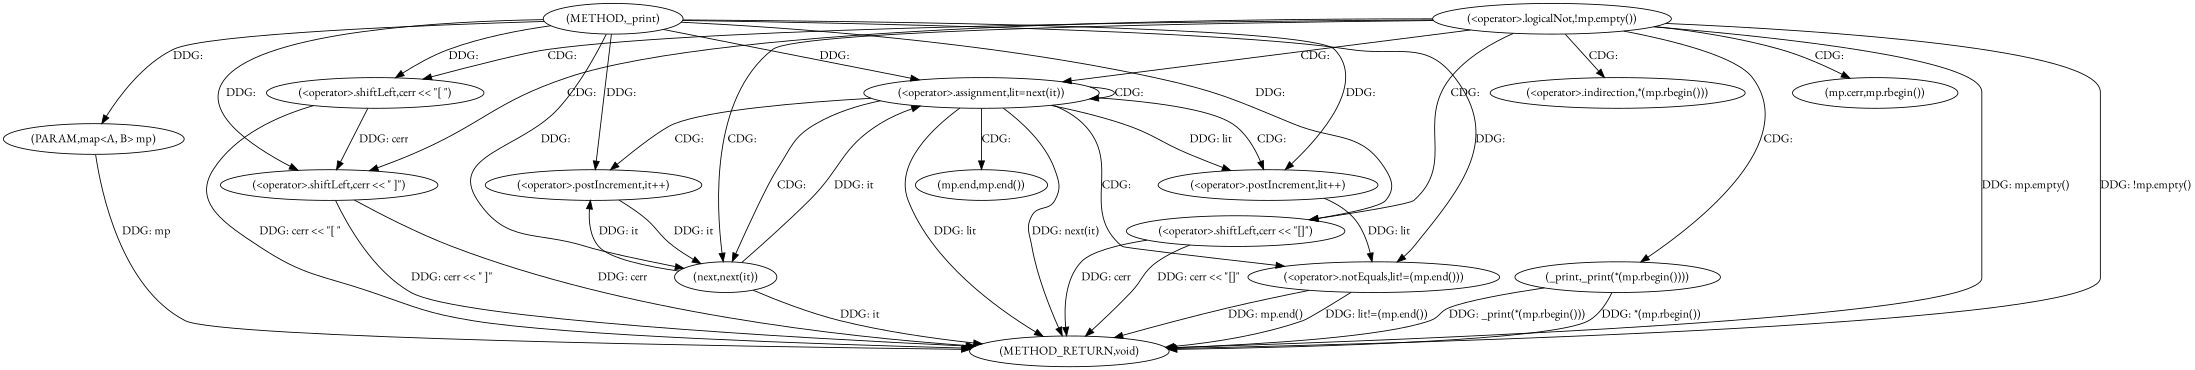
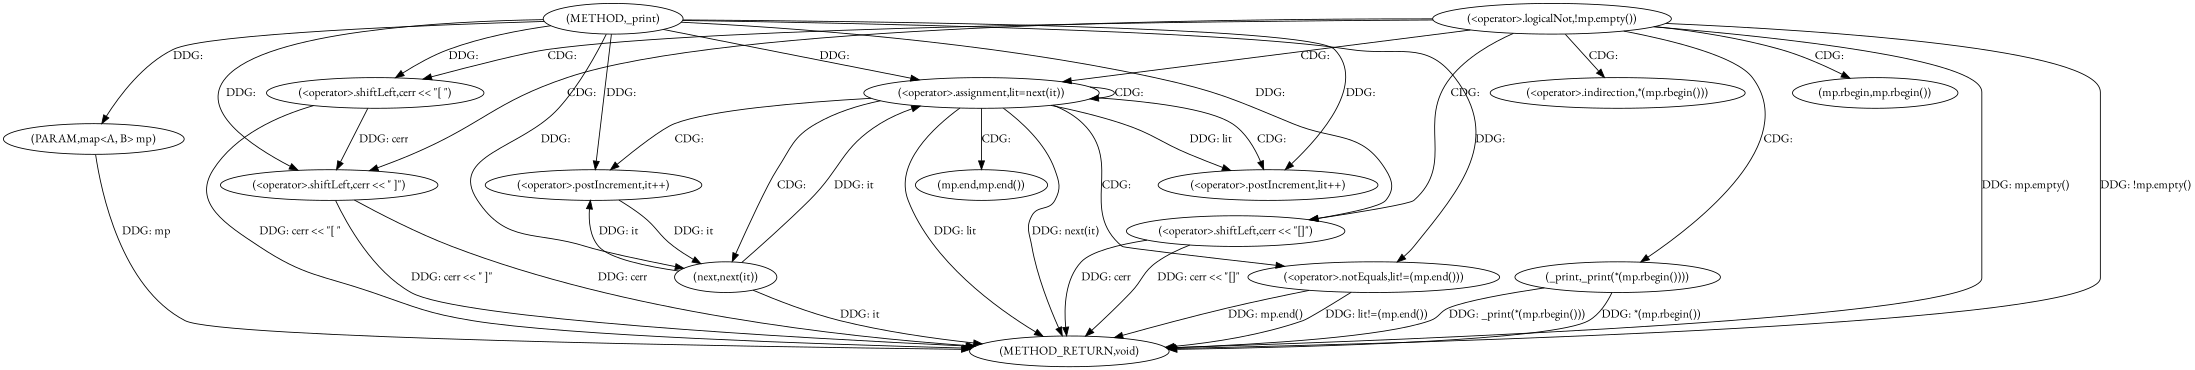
edge "(<operator>.logicalNot,!mp.empty())" -> "(next,next(it))": removed, label "CDG:"
node "(mp.cerr,mp.rbegin())": label "(mp.cerr,mp.rbegin())" -> "(mp.rbegin,mp.rbegin())"
edge "(<operator>.postIncrement,lit++)" -> "(<operator>.notEquals,lit!=(mp.end()))": removed, label "DDG: lit"
